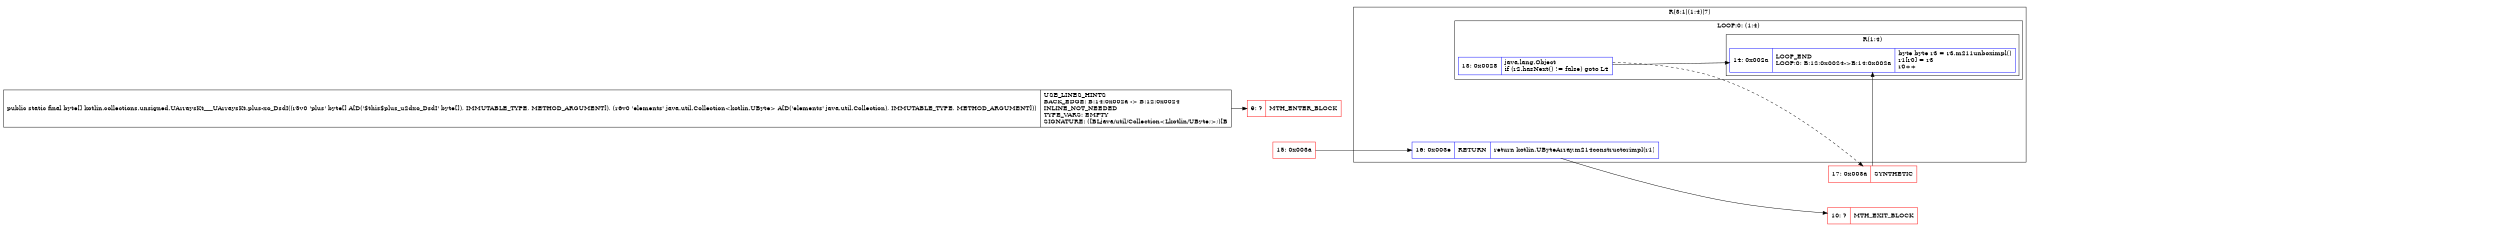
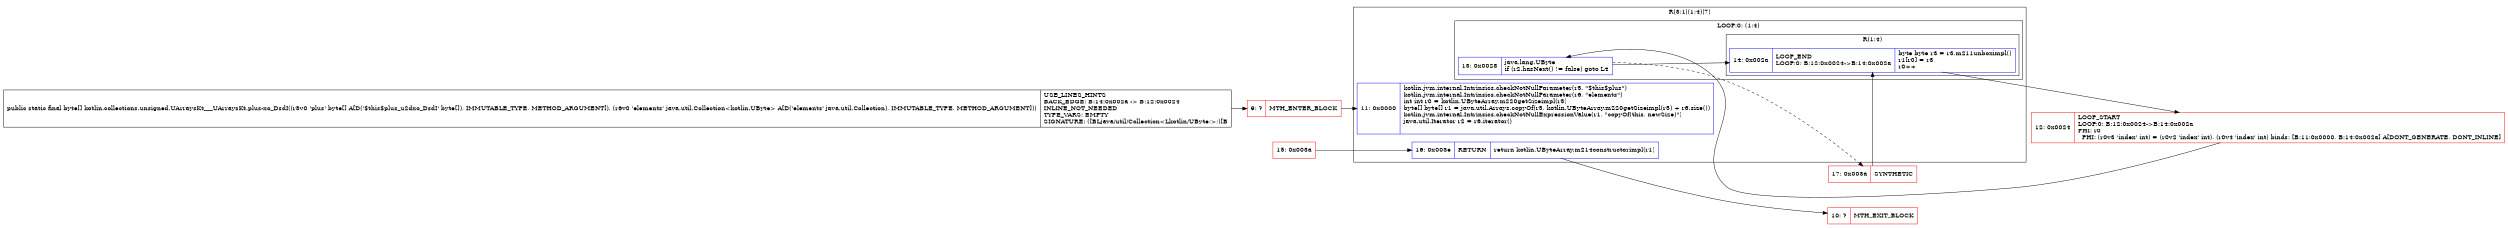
node "13: 0x0028": text "java.lang.Object" -> "java.lang.UByte"
node "11: 0x0000": added
node "12: 0x0024": added
